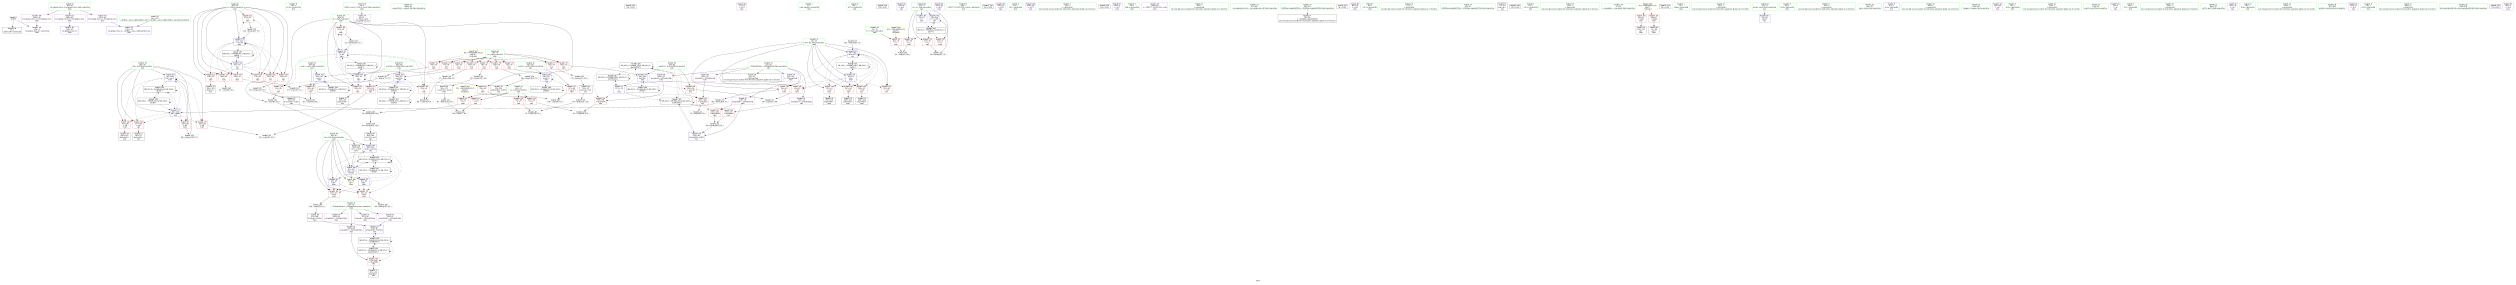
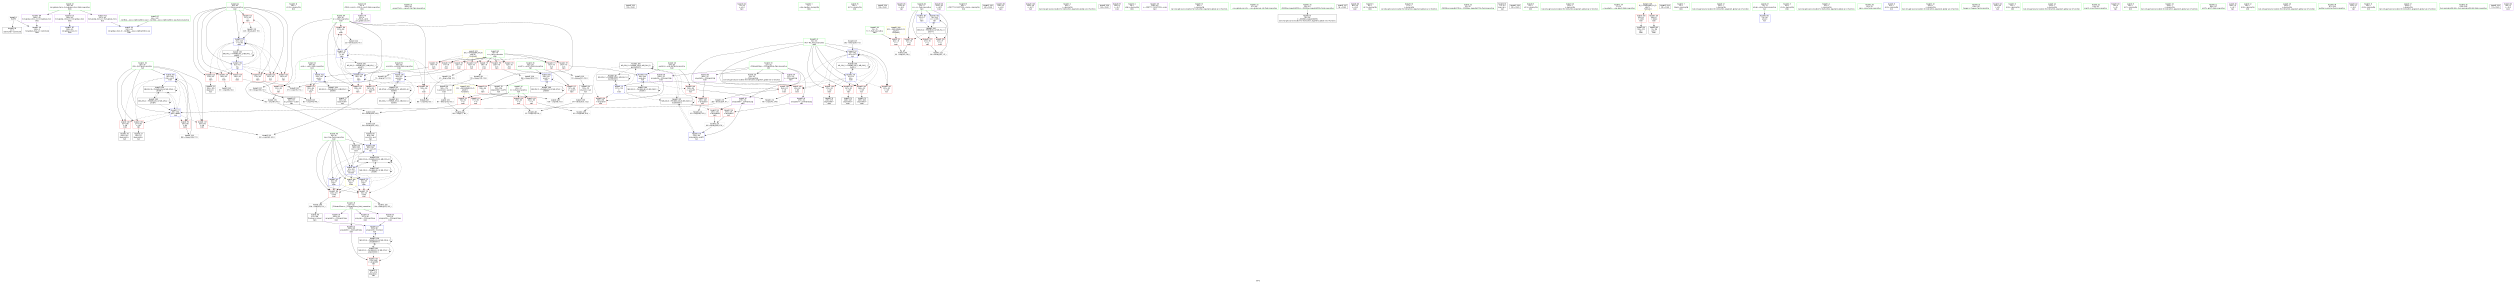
node "NodeID: 3": removed
